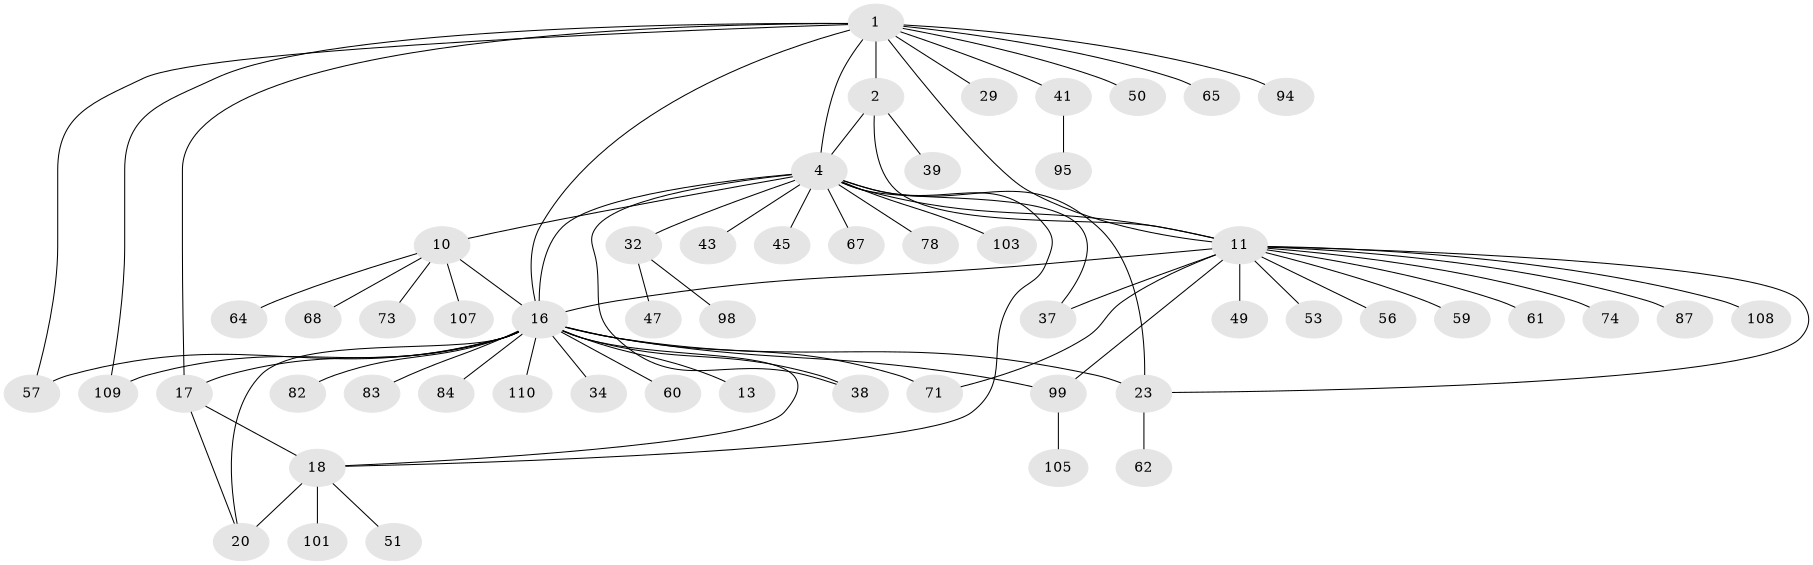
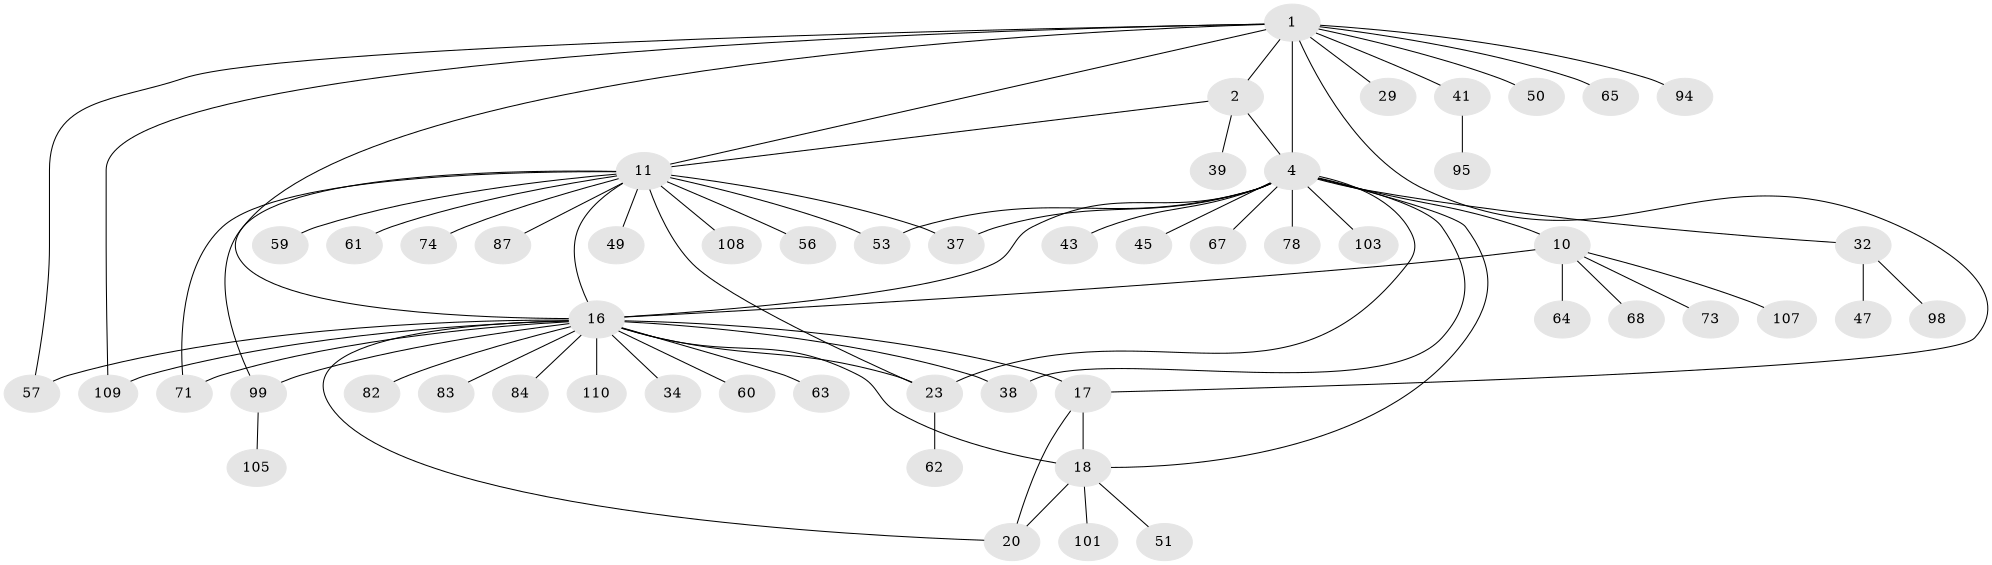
edge "4" -- "11": now "4" -- "53"
node "13": label "13" -> "63"
